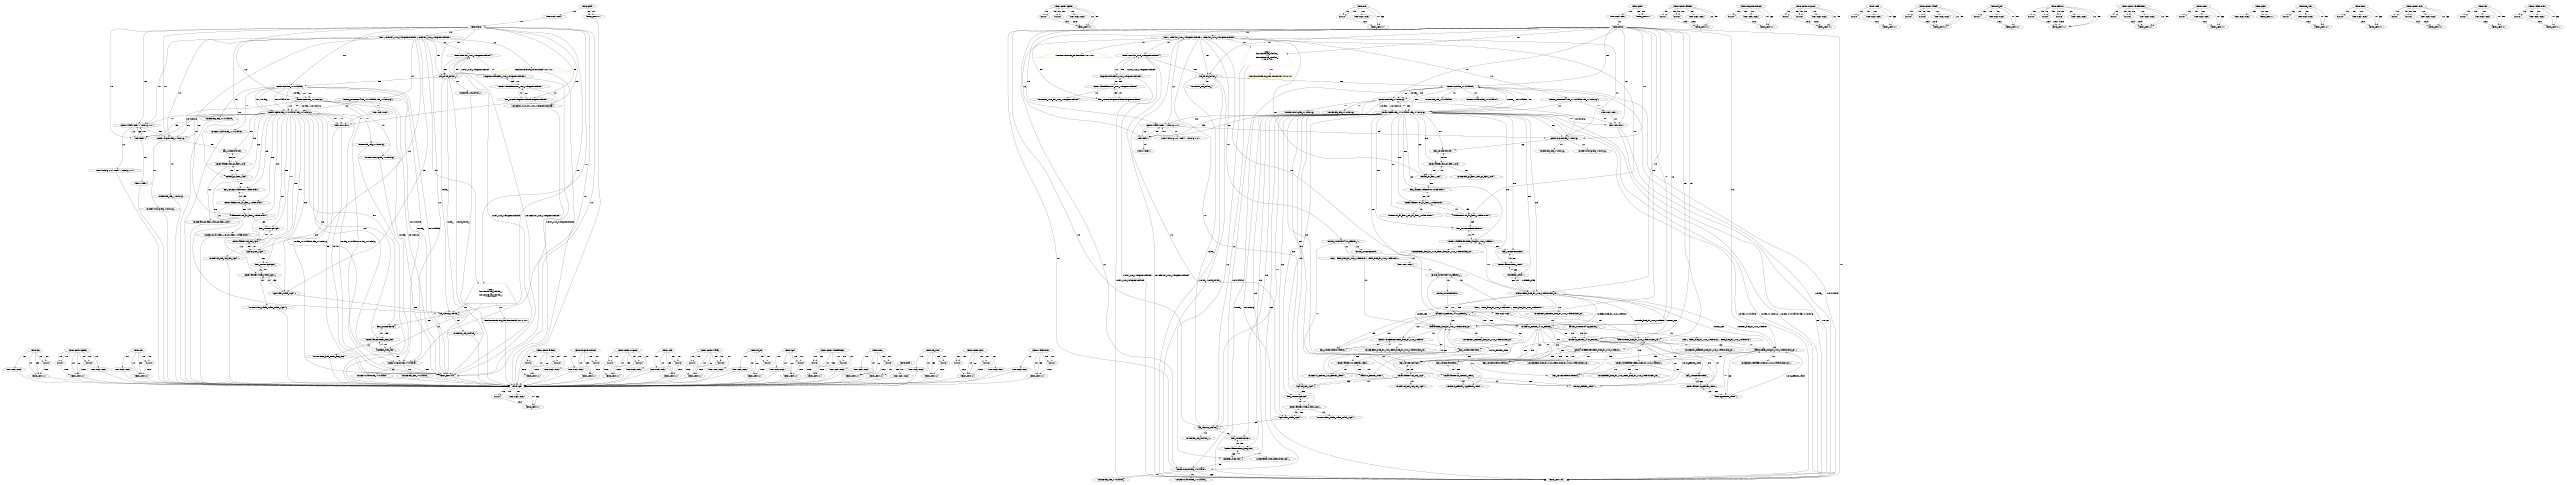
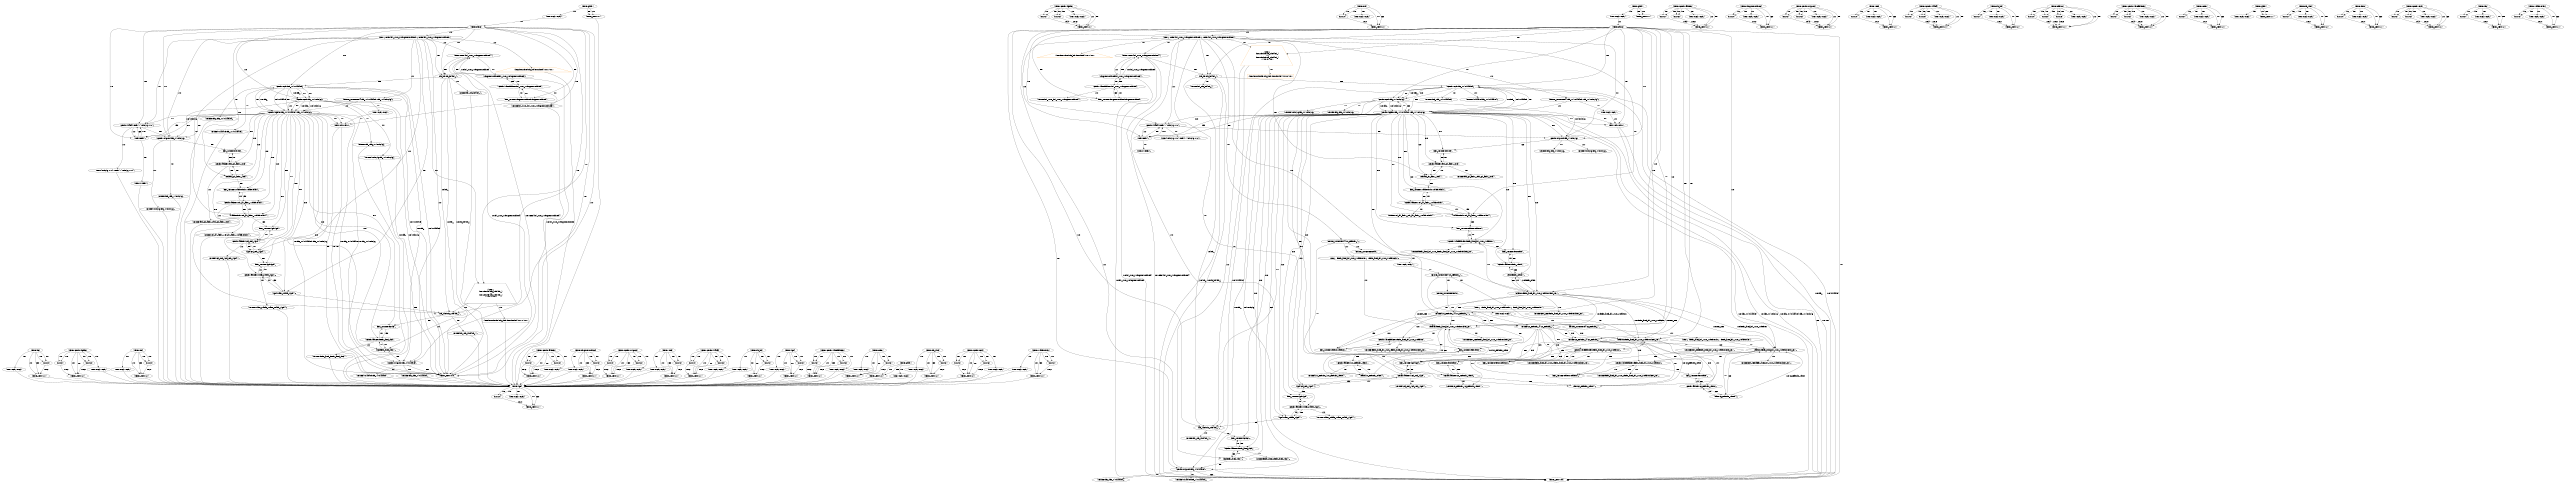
edge "(CONTROL_STRUCTURE,IF,if (vp9_accelerator_))" -> "(IDENTIFIER,vp9_accelerator_,if (vp9_accelerator_))": removed, label "AST:"
edge "(release,vp8_accelerator_.release())" -> "(<operator>.fieldAccess,vp8_accelerator_.release)": removed, label "AST:"
